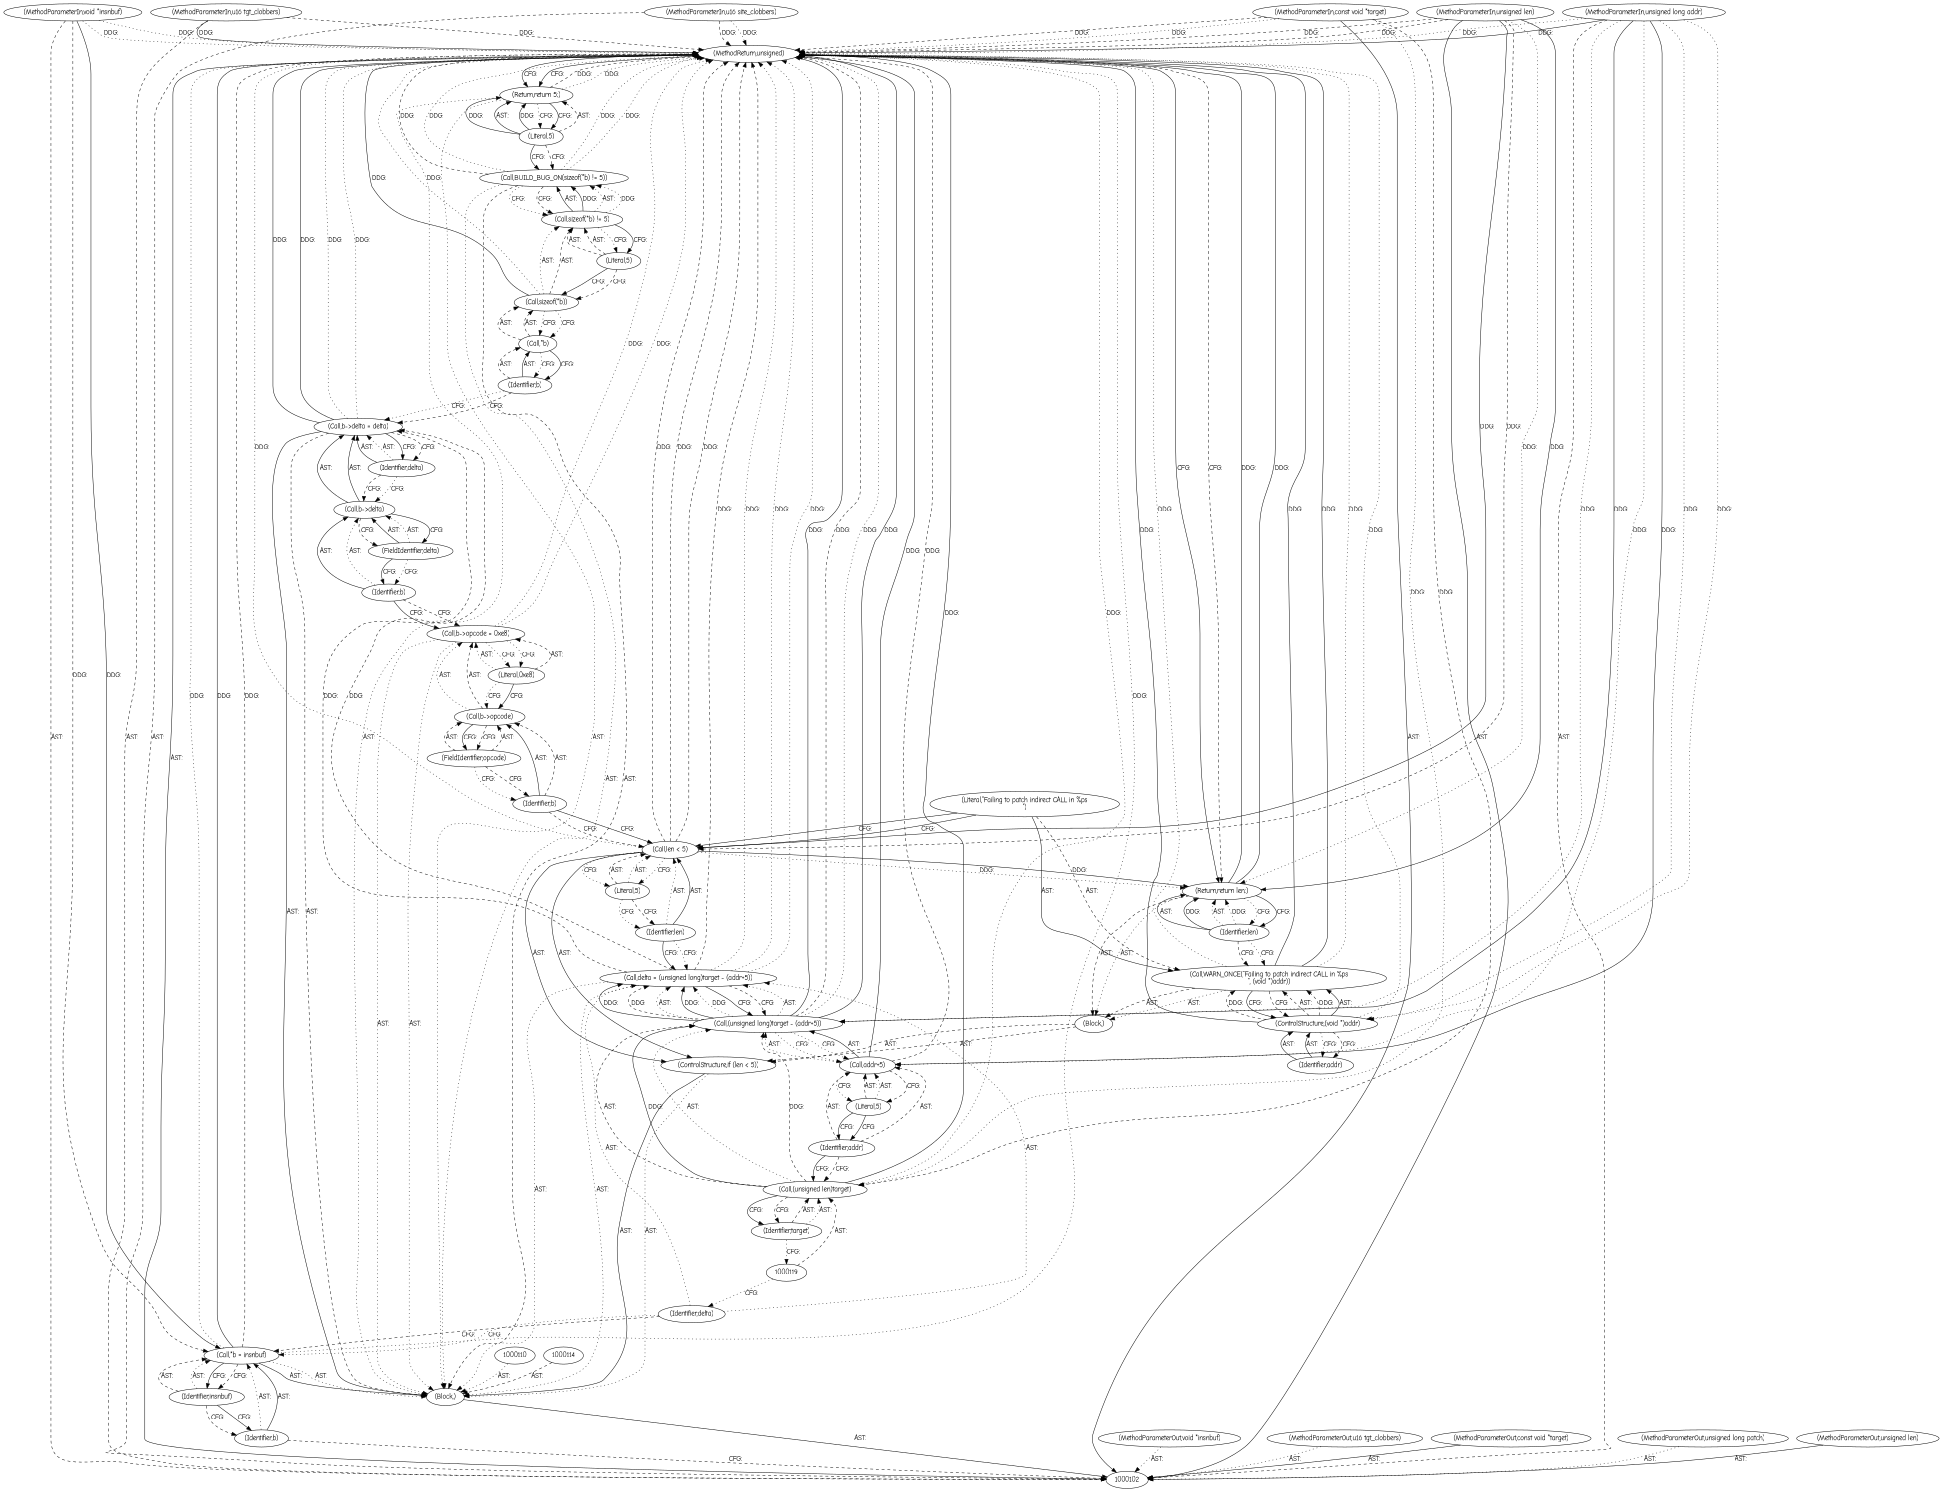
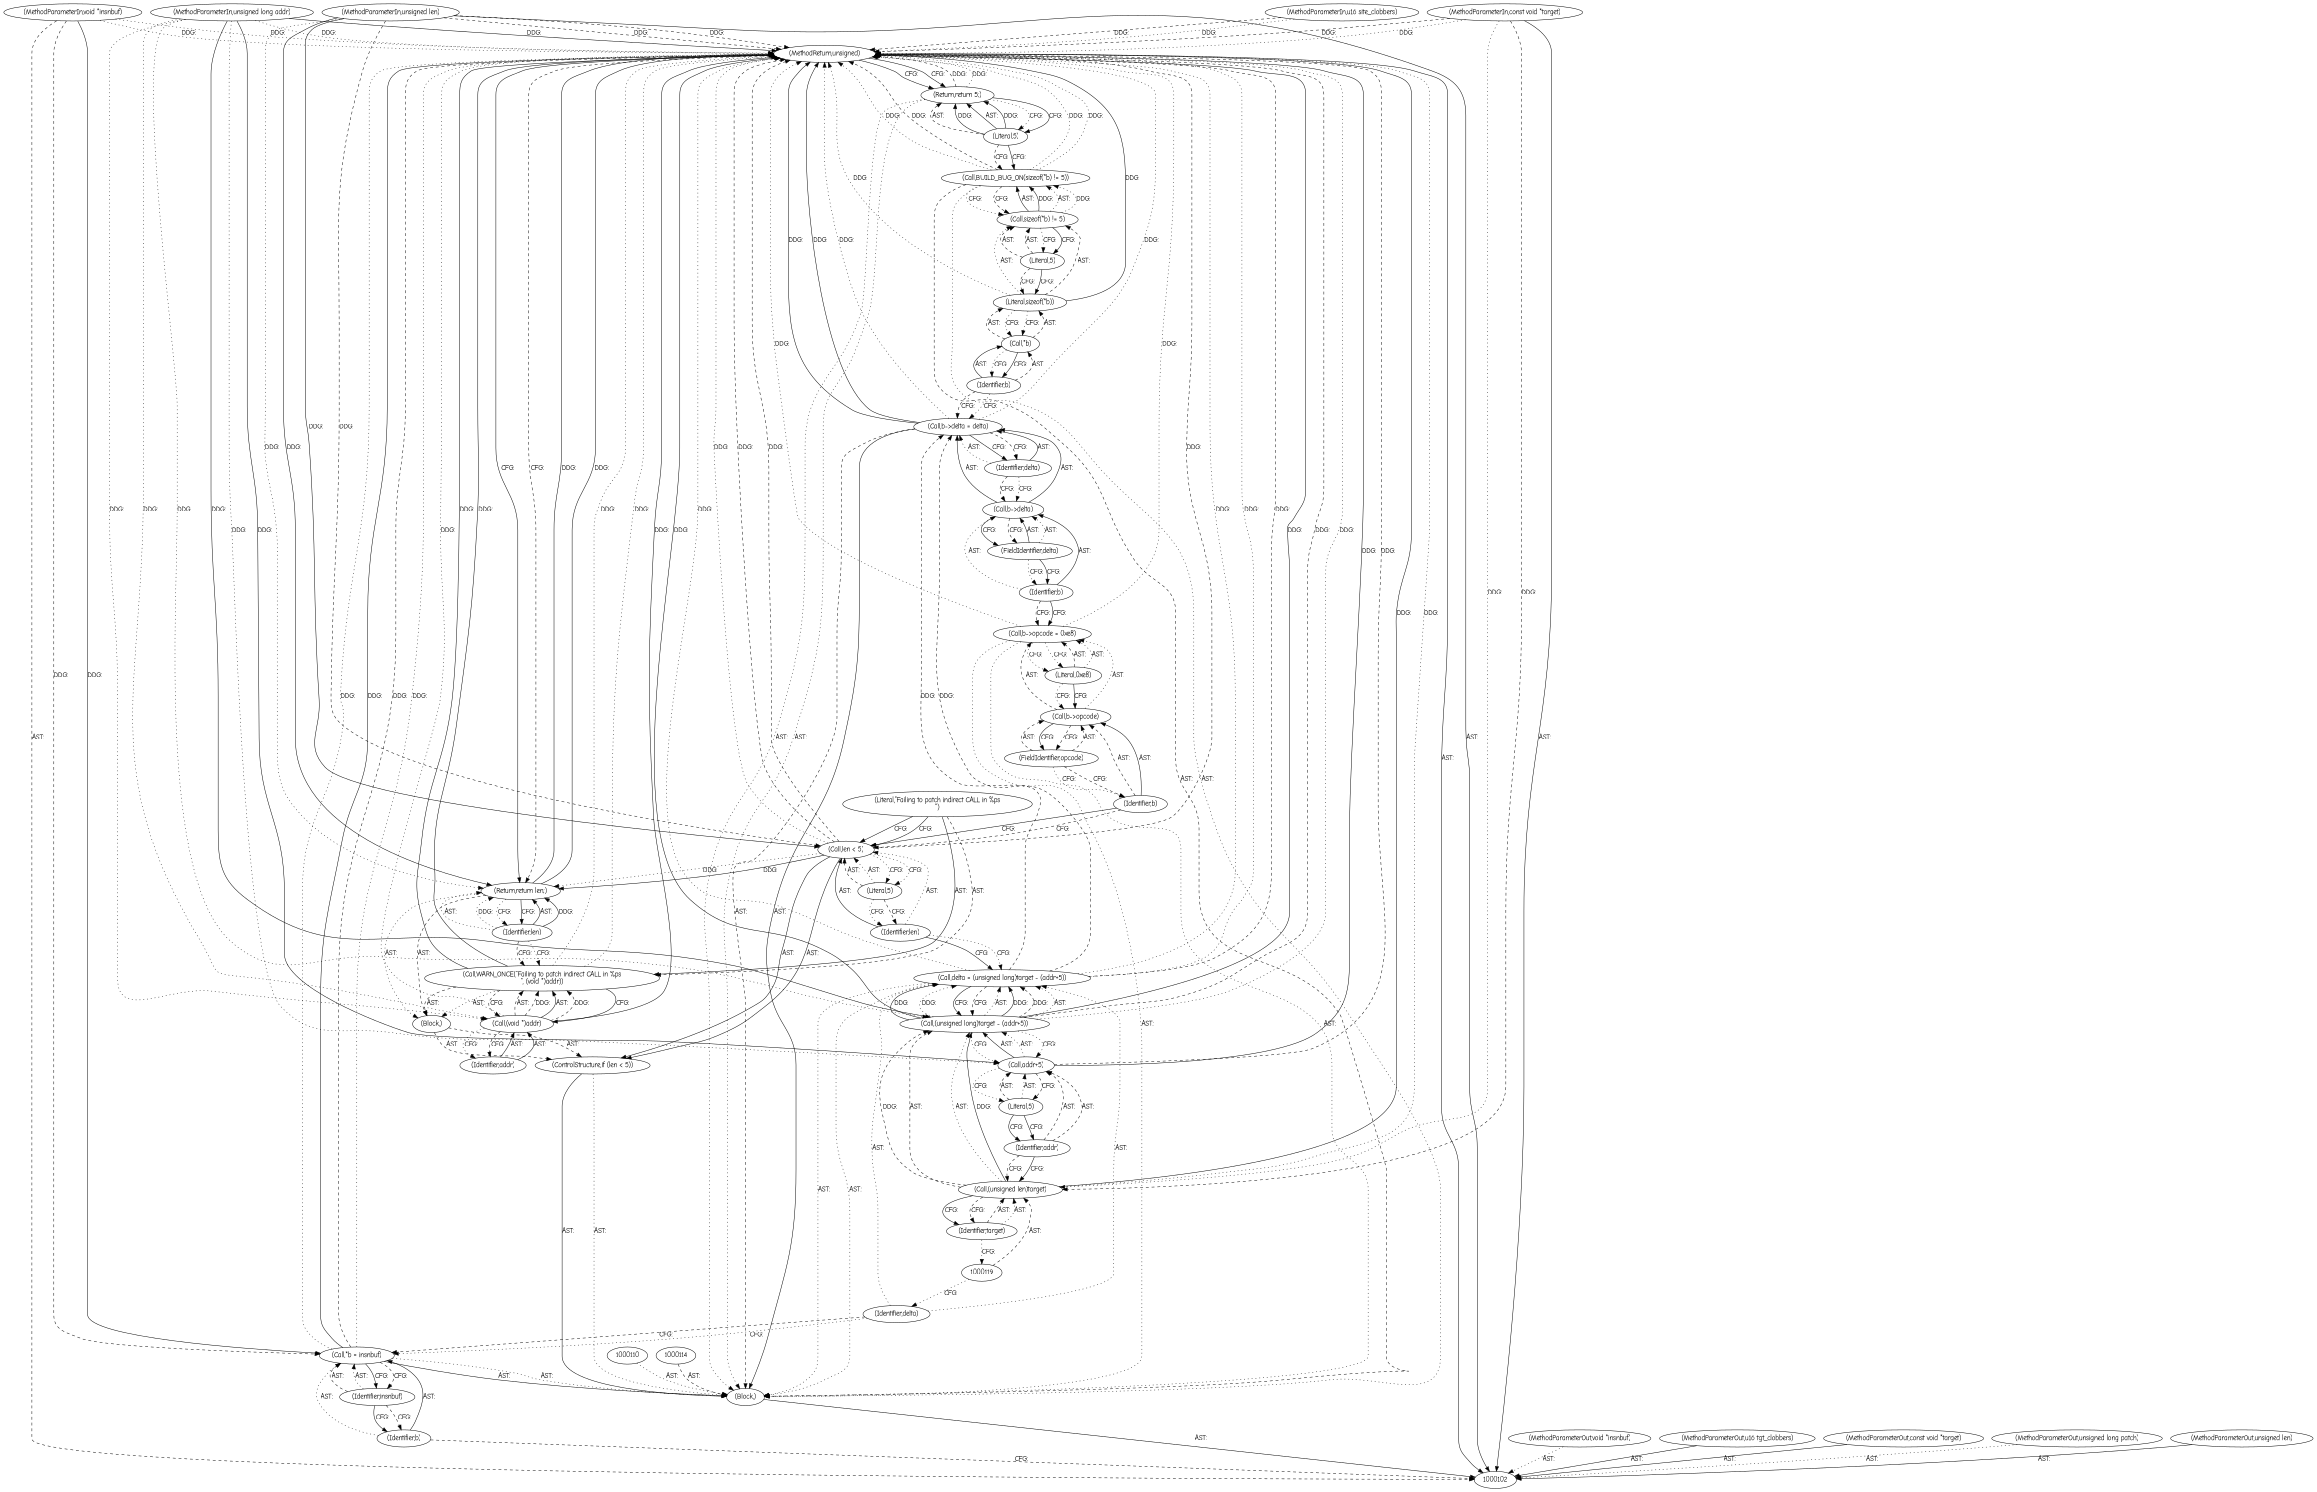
node "(MethodParameterIn,u16 tgt_clobbers)": removed
node "(Call,sizeof(*b))": label "(Call,sizeof(*b))" -> "(Literal,sizeof(*b))"
edge "(MethodParameterIn,unsigned long addr)" -> "1000102": removed, label "AST:"
node "(ControlStructure,(void *)addr)": label "(ControlStructure,(void *)addr)" -> "(Call,(void *)addr)"
edge "(MethodParameterIn,u16 site_clobbers)" -> "1000102": removed, label "AST:"
edge "(MethodParameterOut,u16 tgt_clobbers)" -> "1000102": style dotted -> solid
